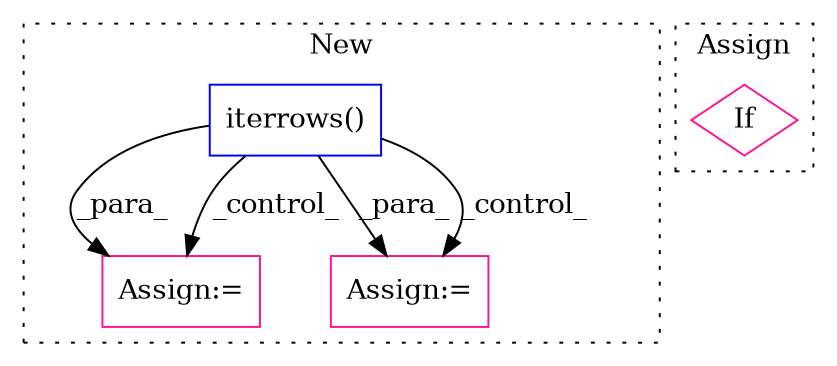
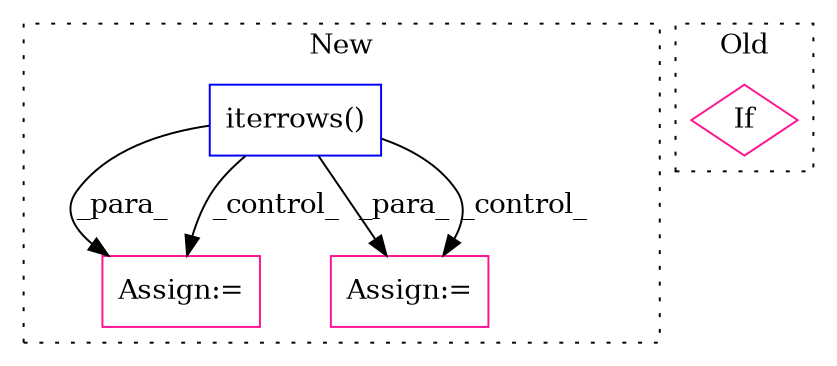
cluster "Assign": label "Assign" -> "Old"
